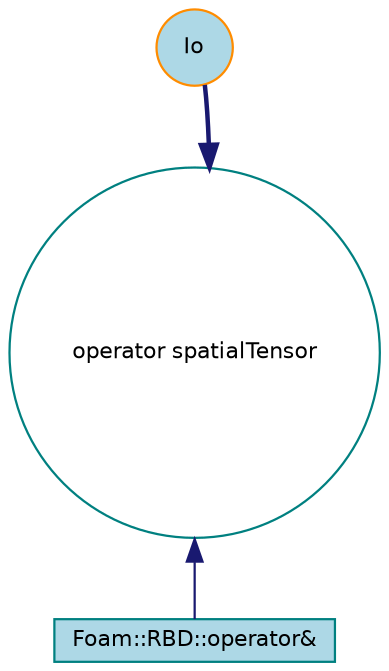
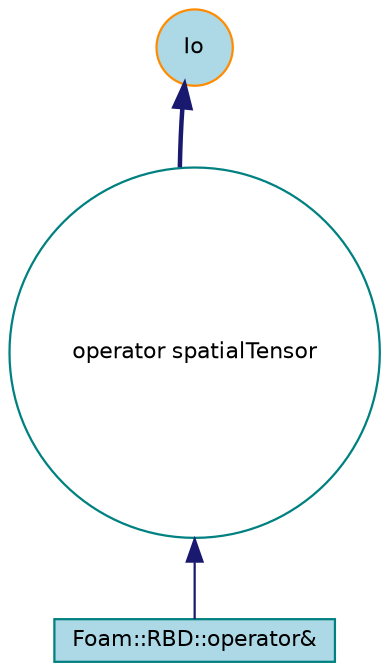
edge "Io" -> "operator spatialTensor": reversed
